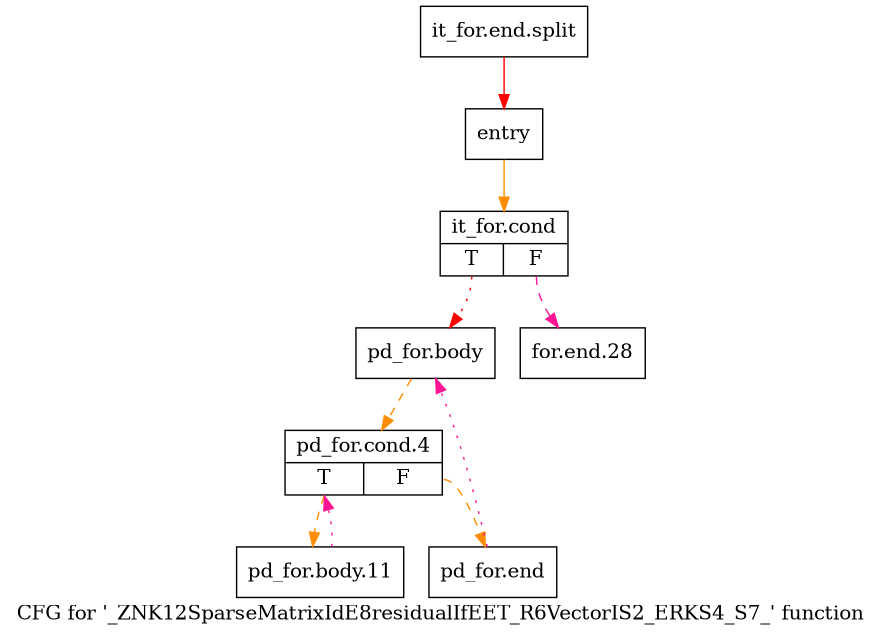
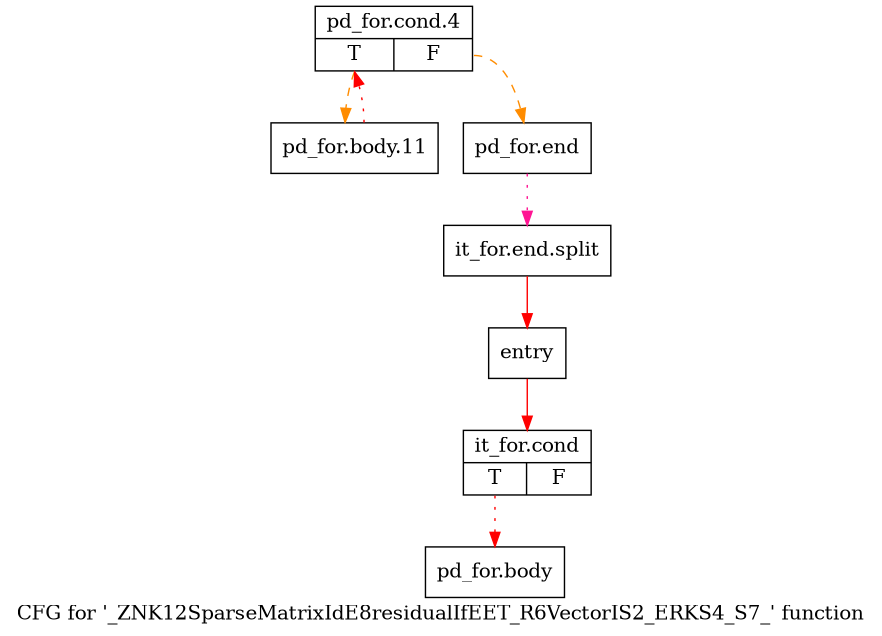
edge "entry" -> "it_for.cond": color darkorange -> red
node "for.end.28": removed
edge "pd_for.body" -> "pd_for.cond.4": removed
edge "pd_for.end" -> "pd_for.body": now "pd_for.end" -> "it_for.end.split"
edge "pd_for.body.11" -> "pd_for.cond.4": color deeppink -> red
